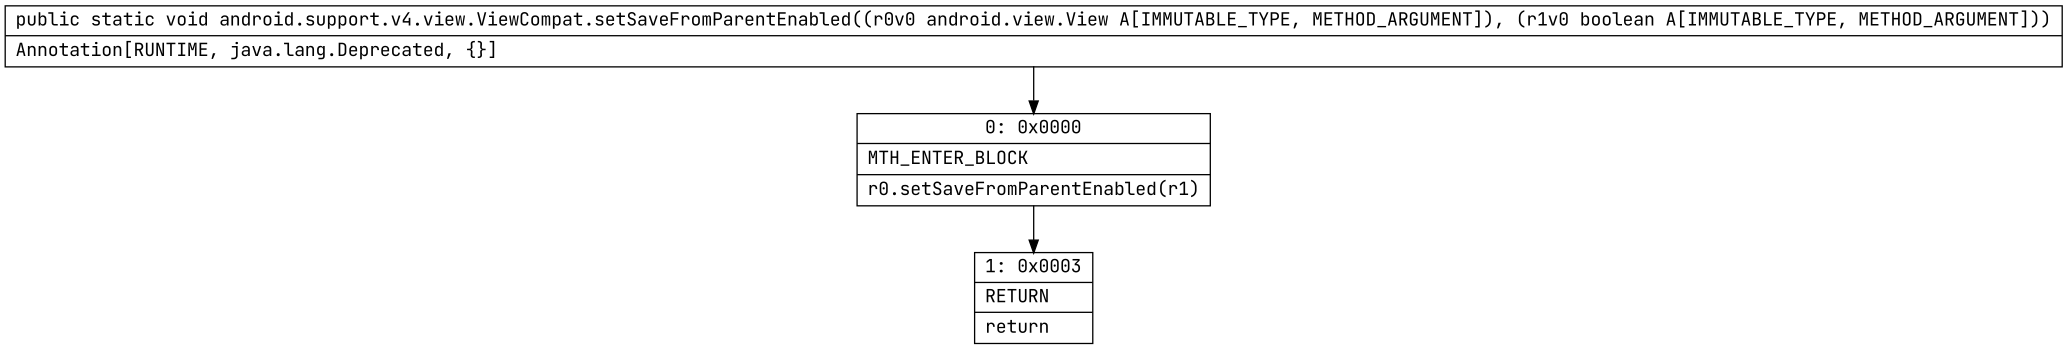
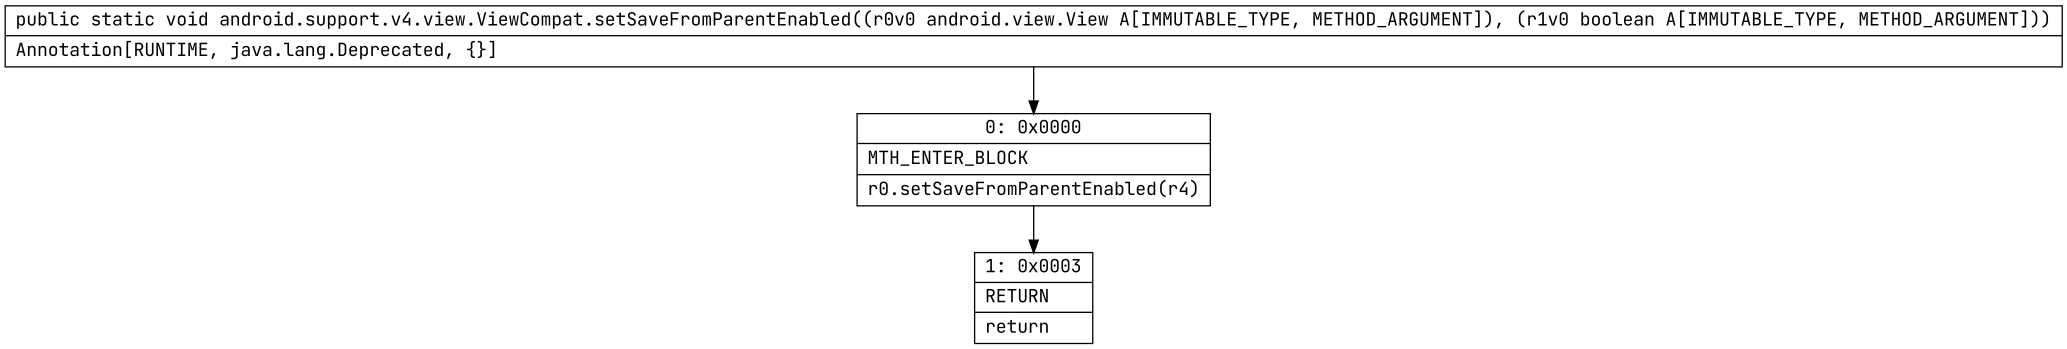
node "0: 0x0000": text "r0.setSaveFromParentEnabled(r1)" -> "r0.setSaveFromParentEnabled(r4)"
